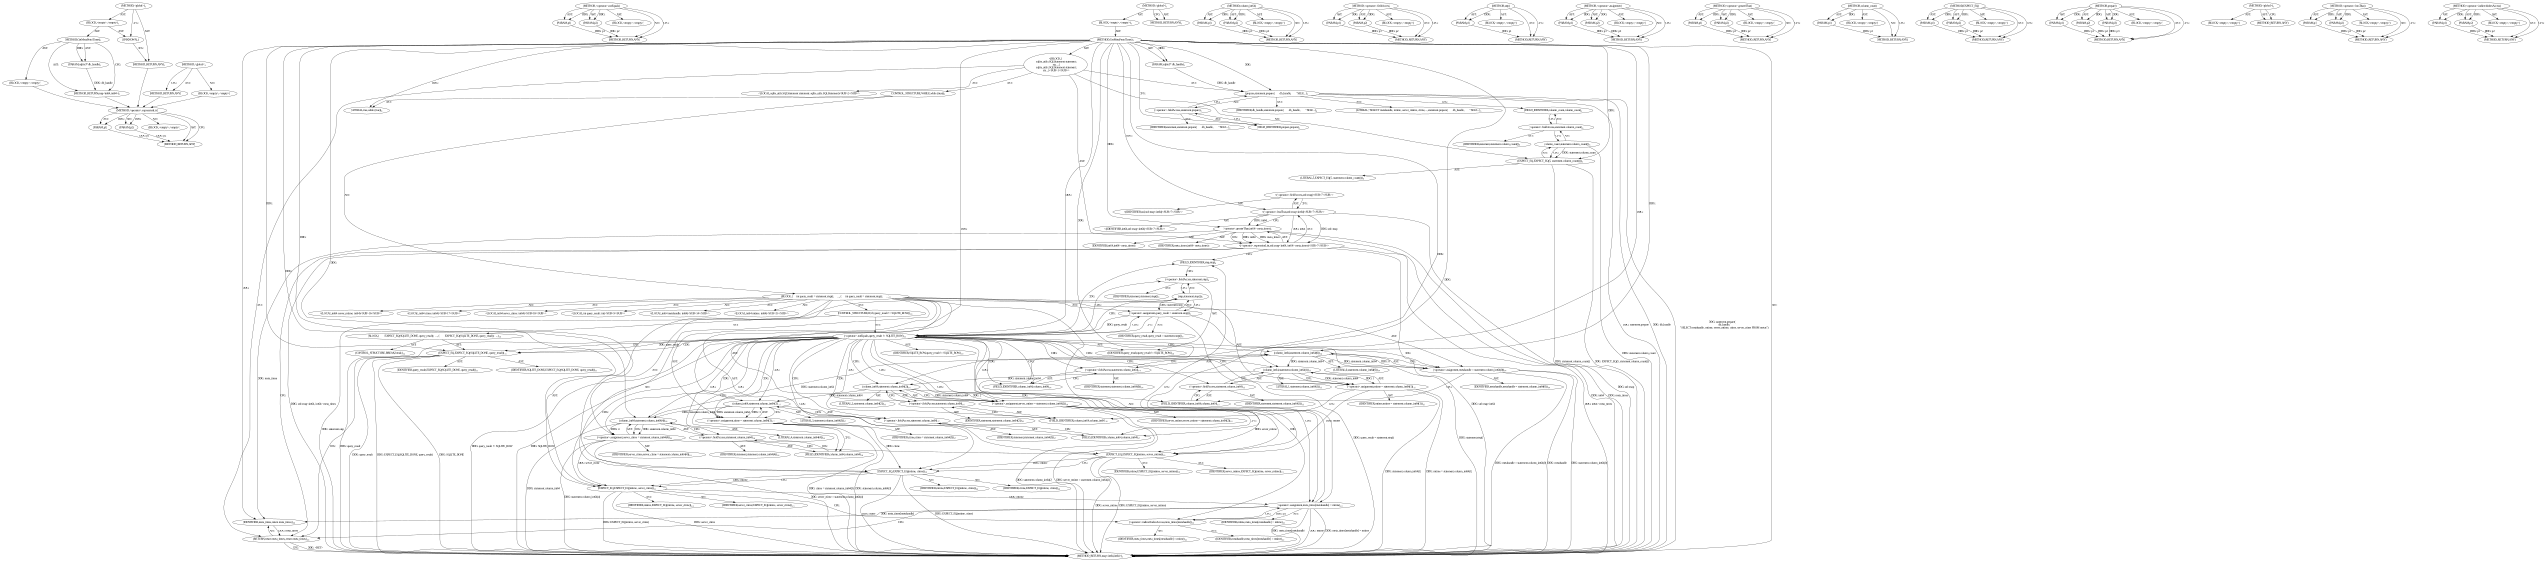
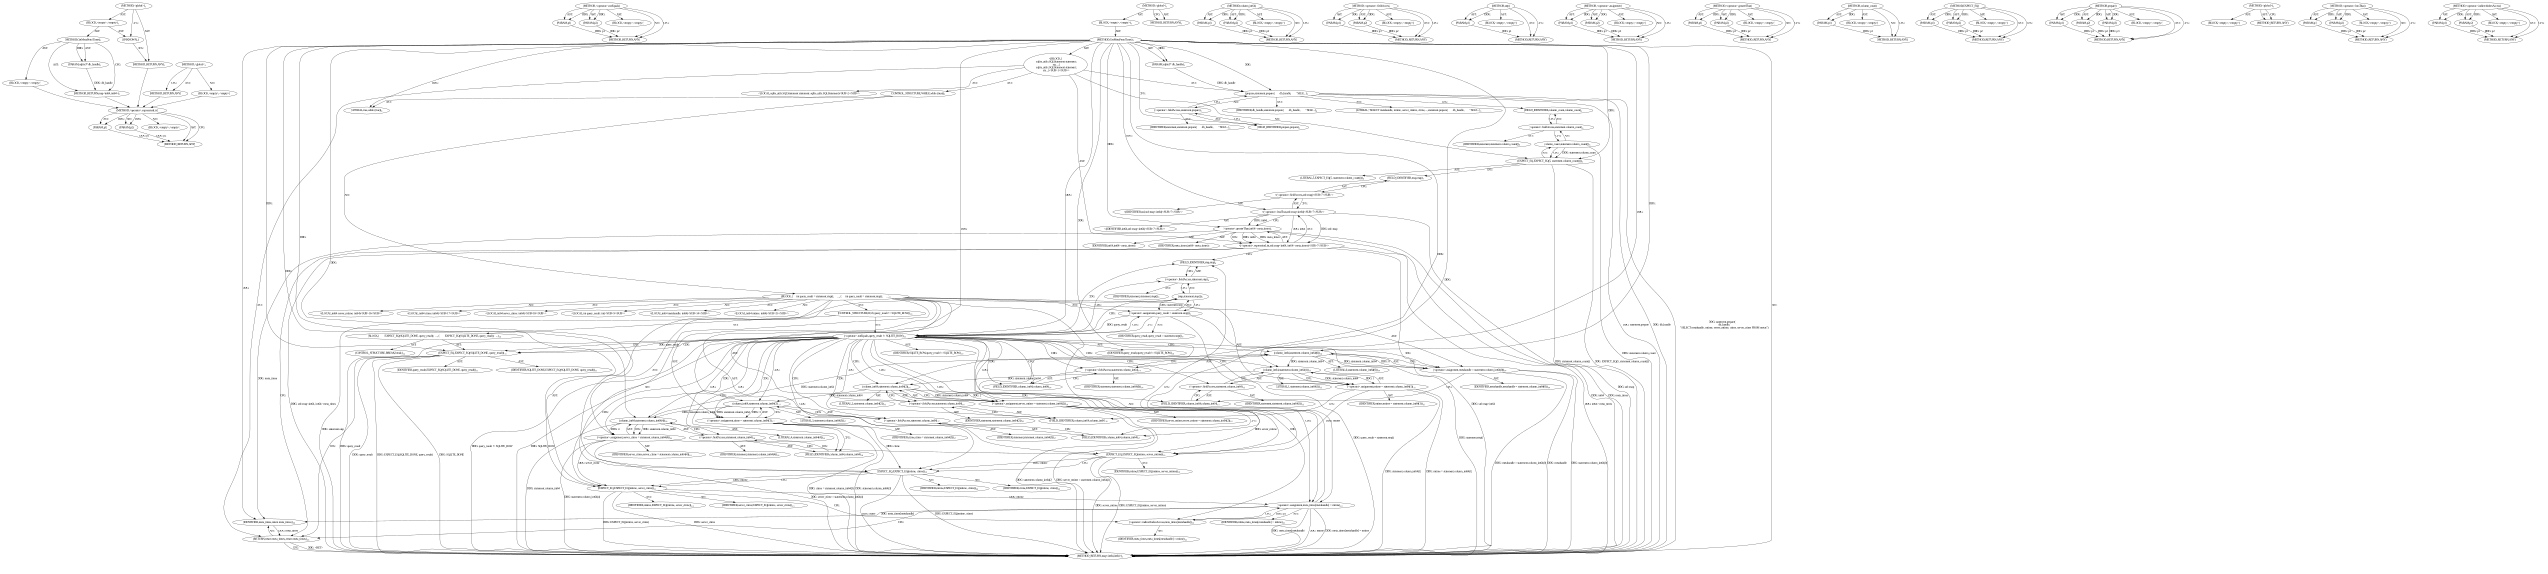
node "(FIELD_IDENTIFIER,map,map)": added
edge "(<operator>.fieldAccess,statement.step)" -> "(IDENTIFIER,query_result,query_result != SQLITE_ROW)": now "(<operator>.fieldAccess,statement.step)" -> "(FIELD_IDENTIFIER,step,step)"
node "(IDENTIFIER,server_mtime,EXPECT_EQ(mtime, server_mtime))": removed
node "(IDENTIFIER,metahandle,meta_times[metahandle] = mtime)": removed
